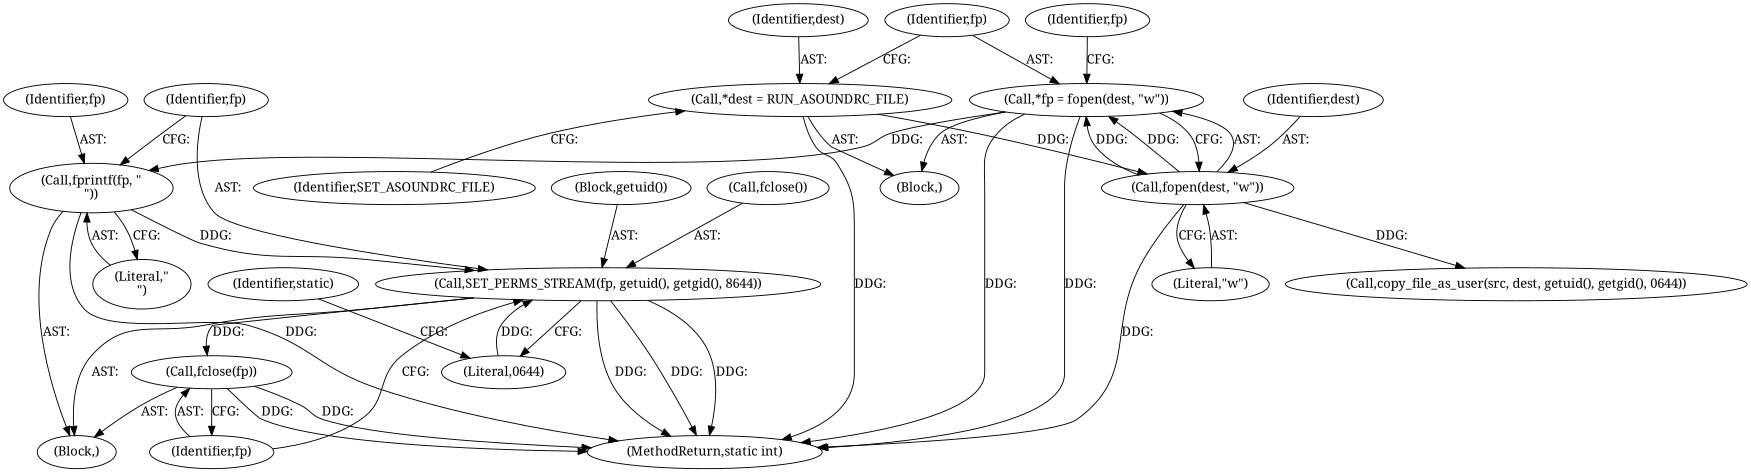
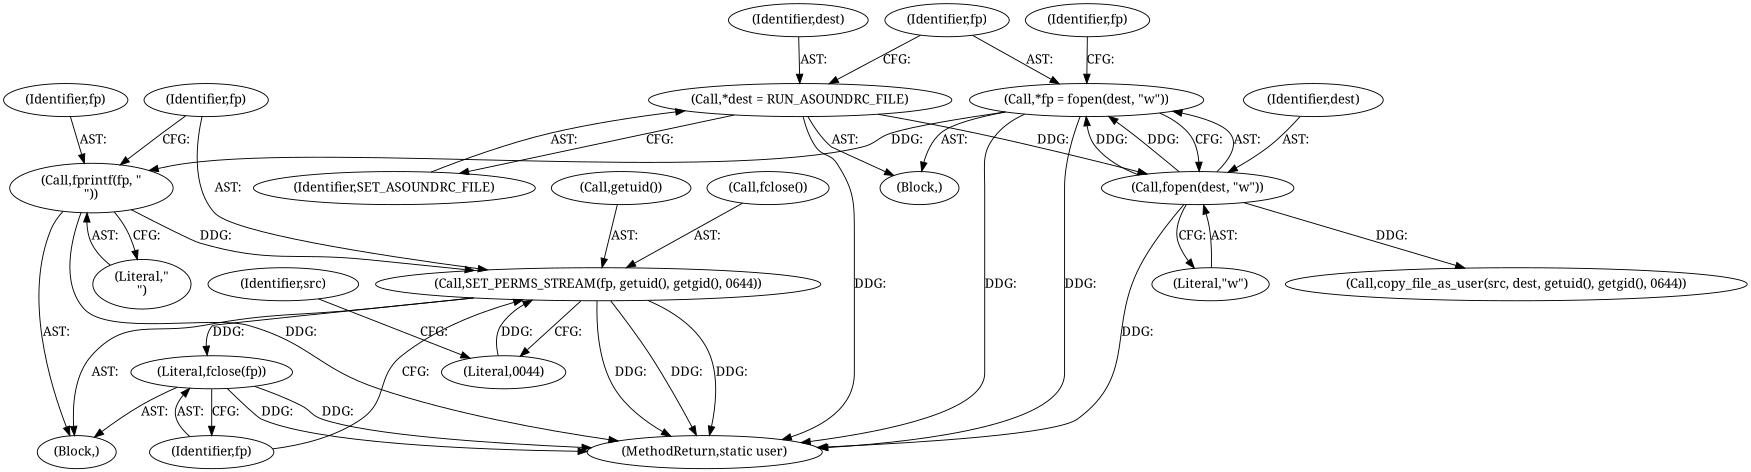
edge "(Identifier,SET_ASOUNDRC_FILE)" -> "(Call,*dest = RUN_ASOUNDRC_FILE)": label "CFG: " -> "AST: "
edge "(Call,*dest = RUN_ASOUNDRC_FILE)" -> "(Identifier,SET_ASOUNDRC_FILE)": added, label "CFG:"
node "(Block,getuid())": label "(Block,getuid())" -> "(Call,getuid())"
node "(Identifier,static)": label "(Identifier,static)" -> "(Identifier,src)"
node "(Call,SET_PERMS_STREAM(fp, getuid(), getgid(), 8644))": label "(Call,SET_PERMS_STREAM(fp, getuid(), getgid(), 8644))" -> "(Call,SET_PERMS_STREAM(fp, getuid(), getgid(), 0644))"
node "(Call,fclose(fp))": label "(Call,fclose(fp))" -> "(Literal,fclose(fp))"
node "(Literal,0644)": label "(Literal,0644)" -> "(Literal,0044)"
node "(MethodReturn,static int)": label "(MethodReturn,static int)" -> "(MethodReturn,static user)"
